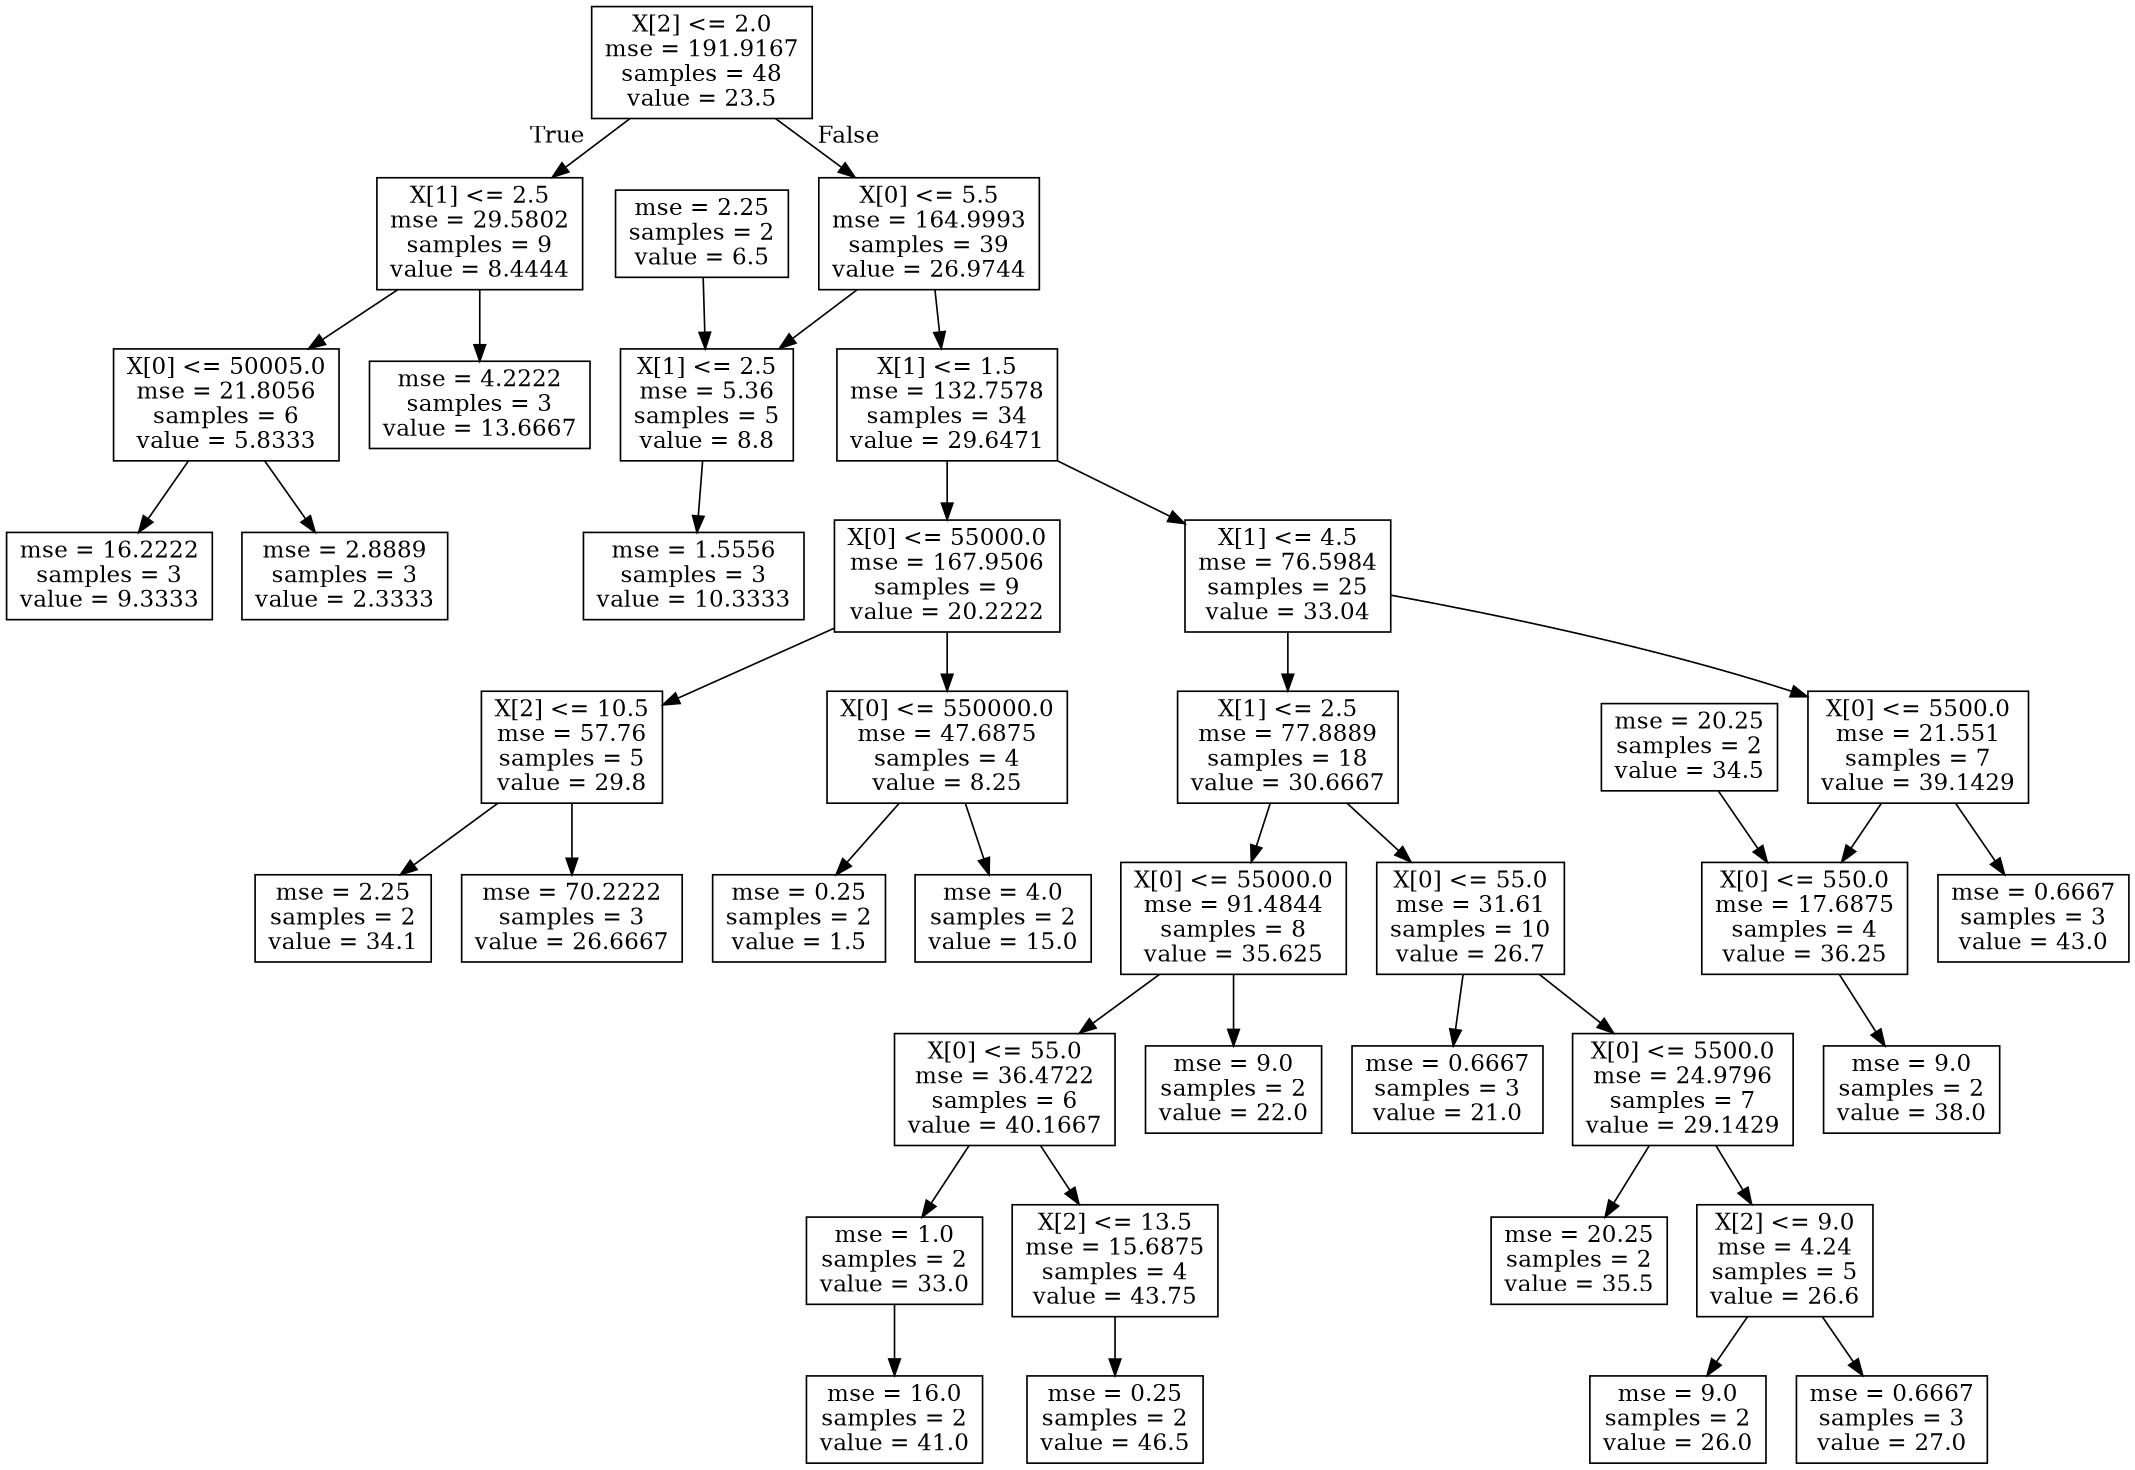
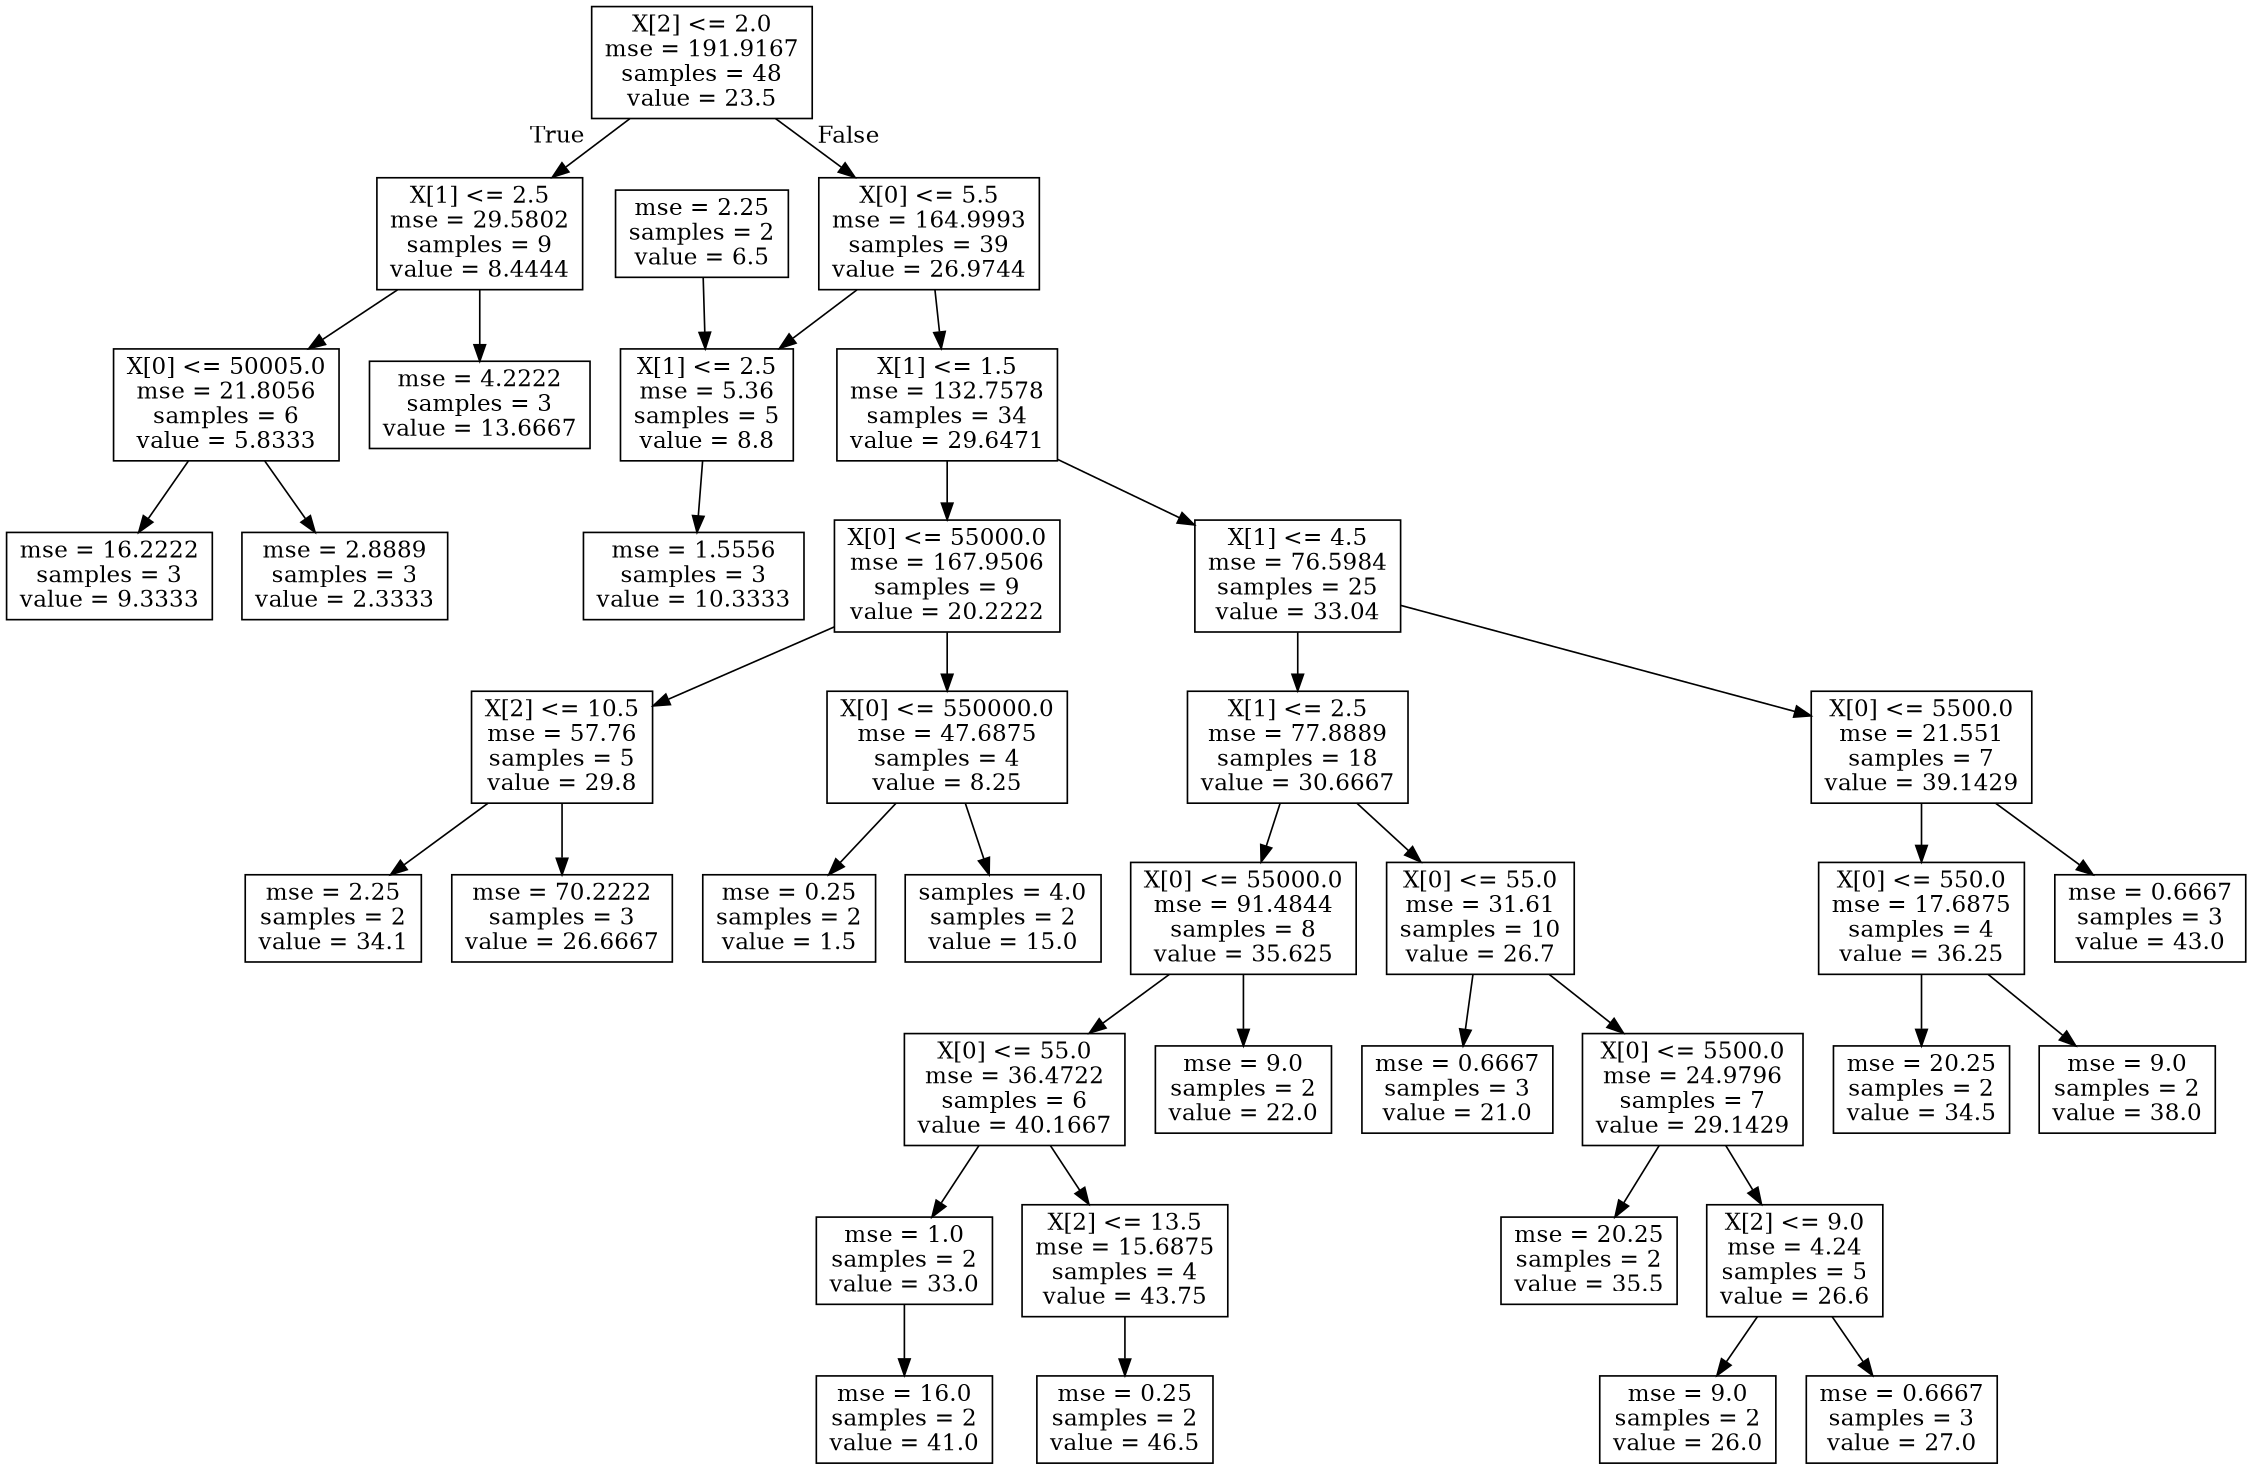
edge "mse = 20.25 samples = 2 value = 34.5" -> "X[0] <= 550.0 mse = 17.6875 samples = 4 value = 36.25": reversed
node "mse = 4.0 samples = 2 value = 15.0": label "mse = 4.0 samples = 2 value = 15.0" -> "samples = 4.0 samples = 2 value = 15.0"
